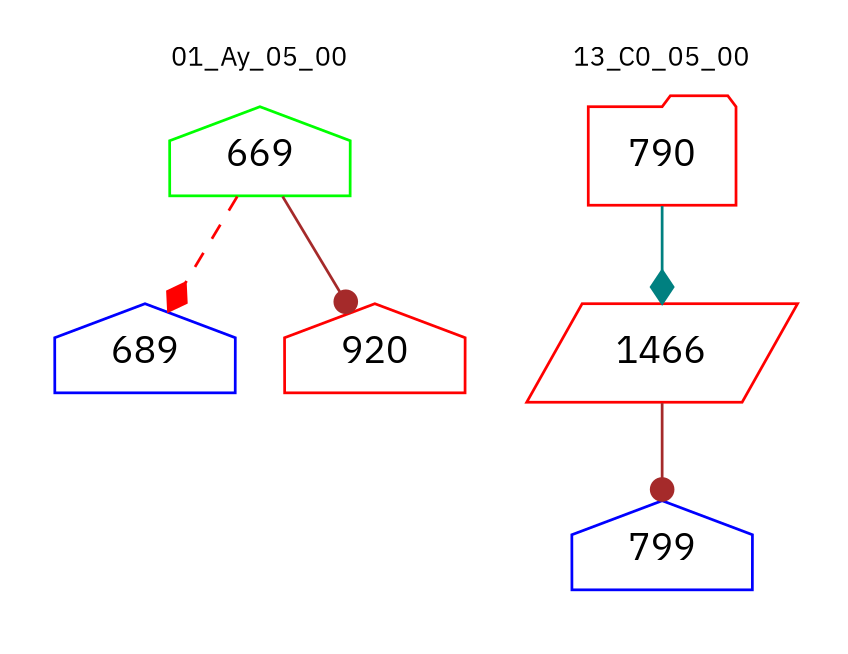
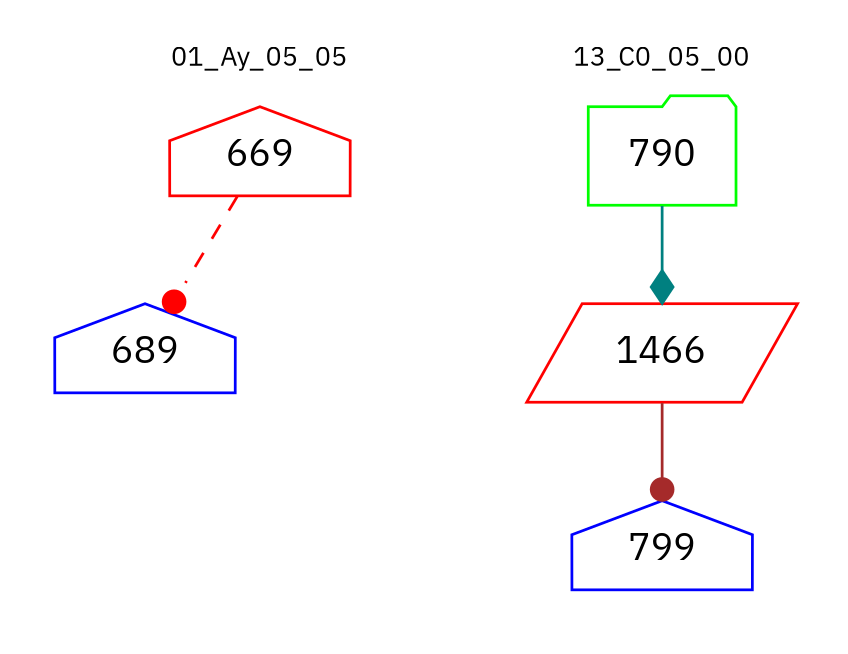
cluster "01_Ay_05_00": label "01_Ay_05_00" -> "01_Ay_05_05"
node "669": color green -> red
node "790": color red -> green
edge "669" -> "689": arrowhead diamond -> dot
node "920": removed
